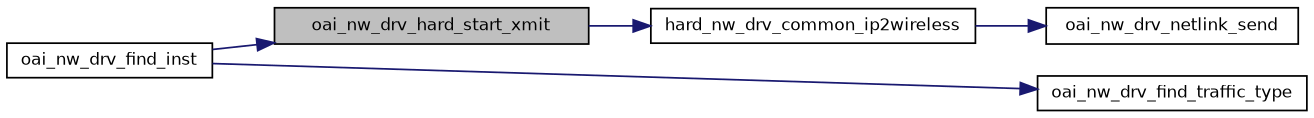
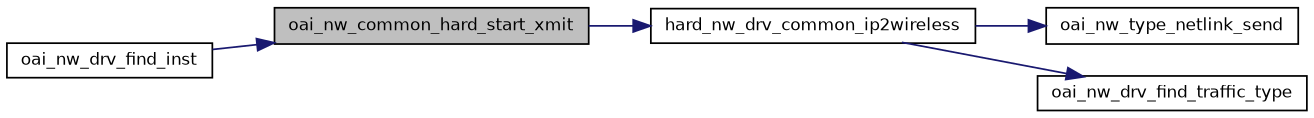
node "oai_nw_drv_hard_start_xmit": label "oai_nw_drv_hard_start_xmit" -> "oai_nw_common_hard_start_xmit"
node "oai_nw_drv_netlink_send": label "oai_nw_drv_netlink_send" -> "oai_nw_type_netlink_send"
edge "oai_nw_drv_find_inst" -> "oai_nw_drv_find_traffic_type": now "hard_nw_drv_common_ip2wireless" -> "oai_nw_drv_find_traffic_type"
